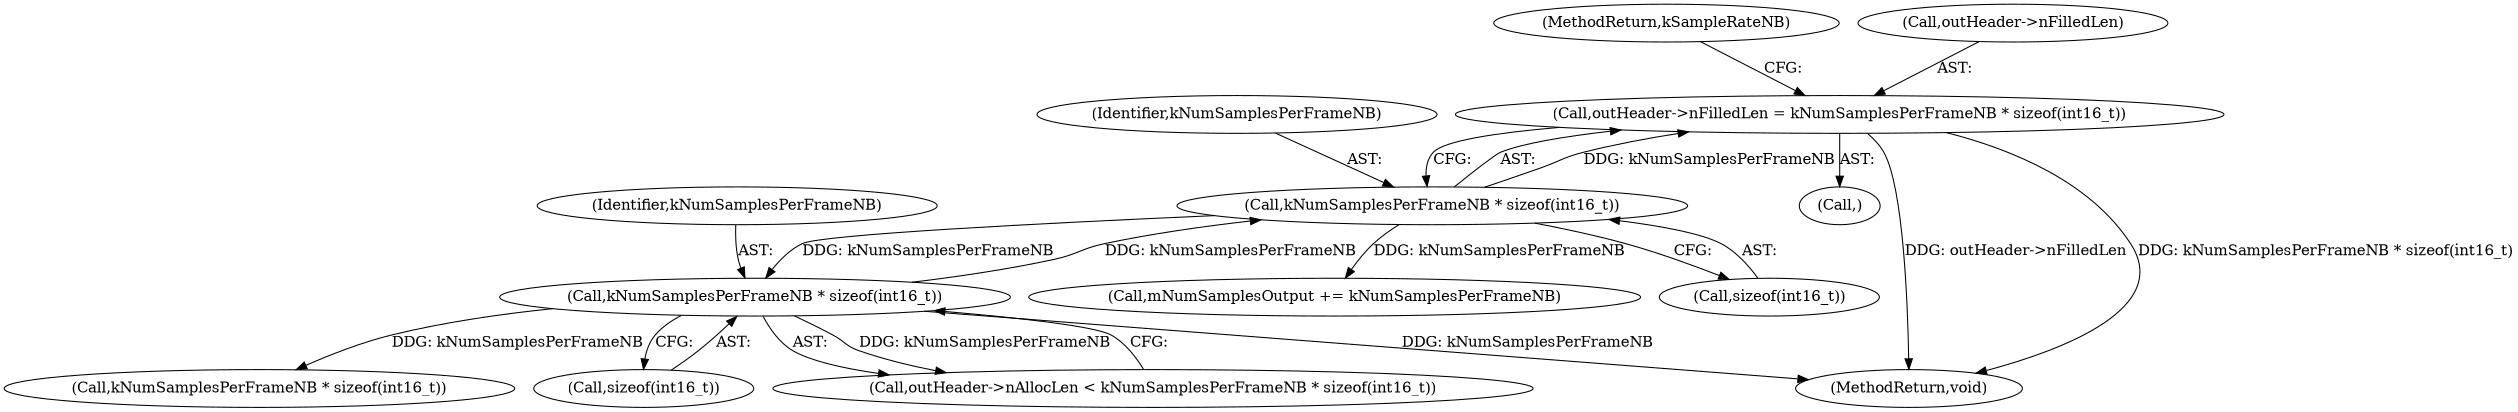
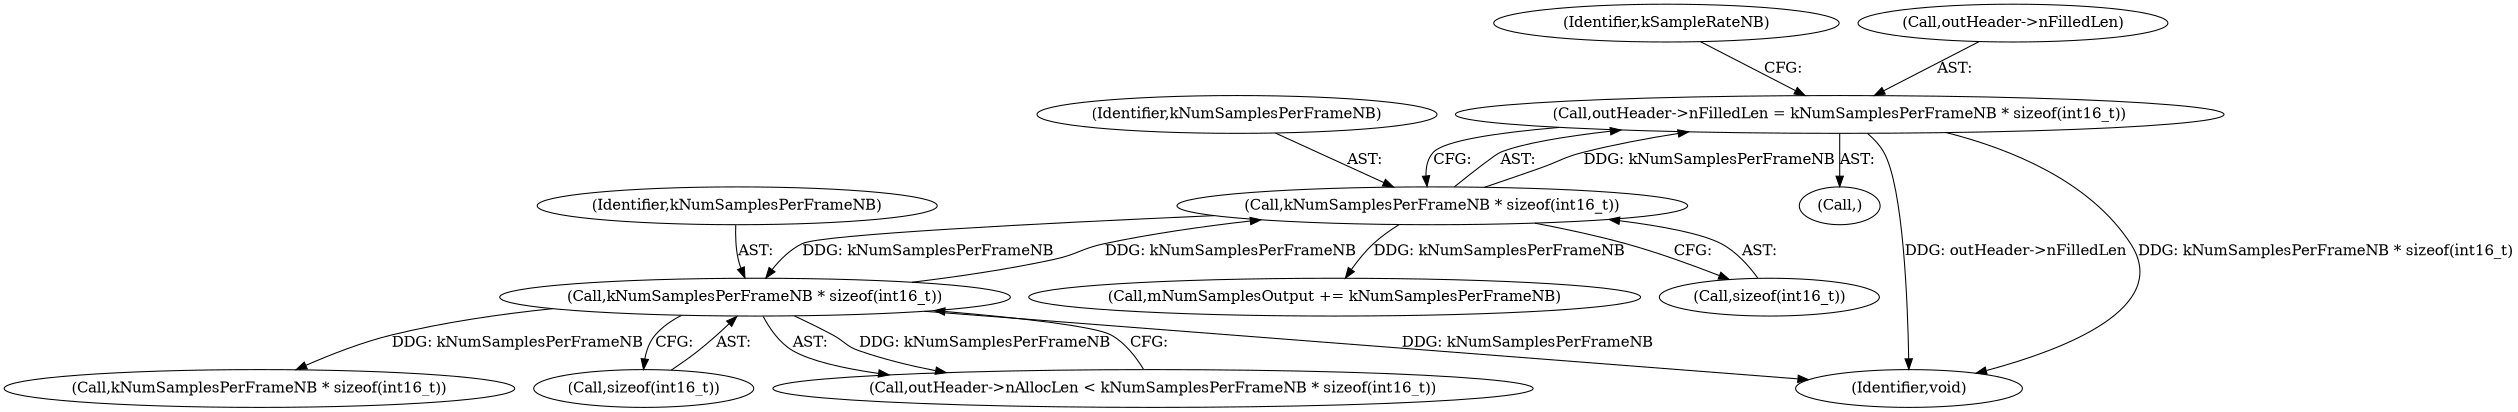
node "(MethodReturn,kSampleRateNB)": label "(MethodReturn,kSampleRateNB)" -> "(Identifier,kSampleRateNB)"
node "(MethodReturn,void)": label "(MethodReturn,void)" -> "(Identifier,void)"
